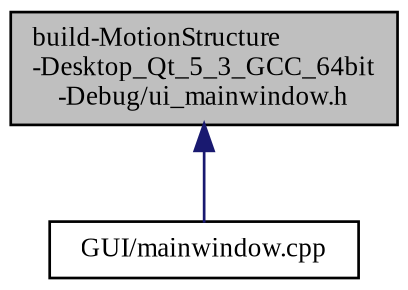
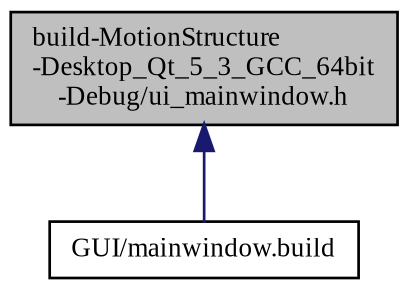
node "GUI/mainwindow.cpp": label "GUI/mainwindow.cpp" -> "GUI/mainwindow.build"
